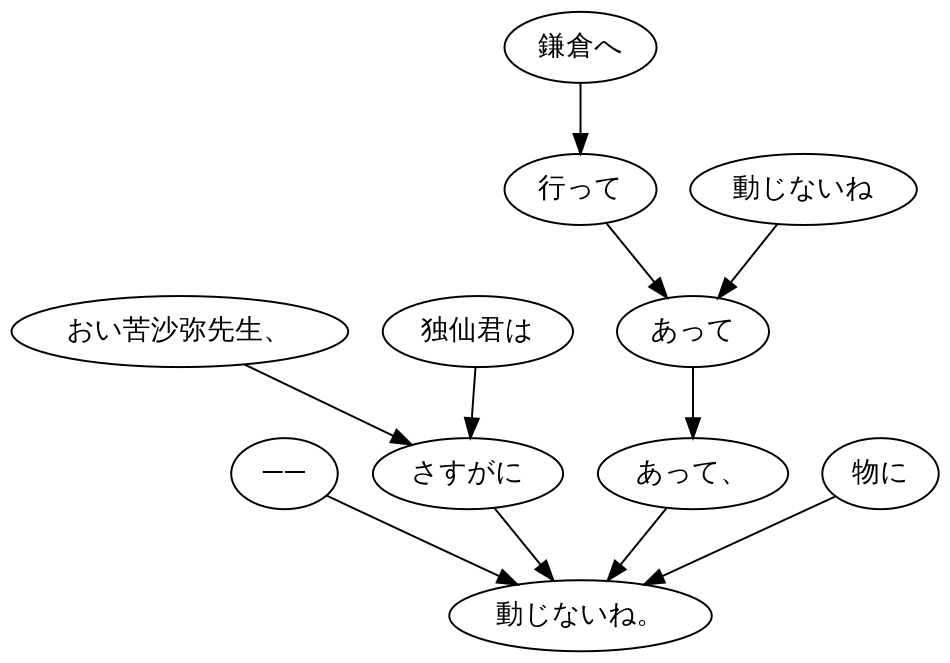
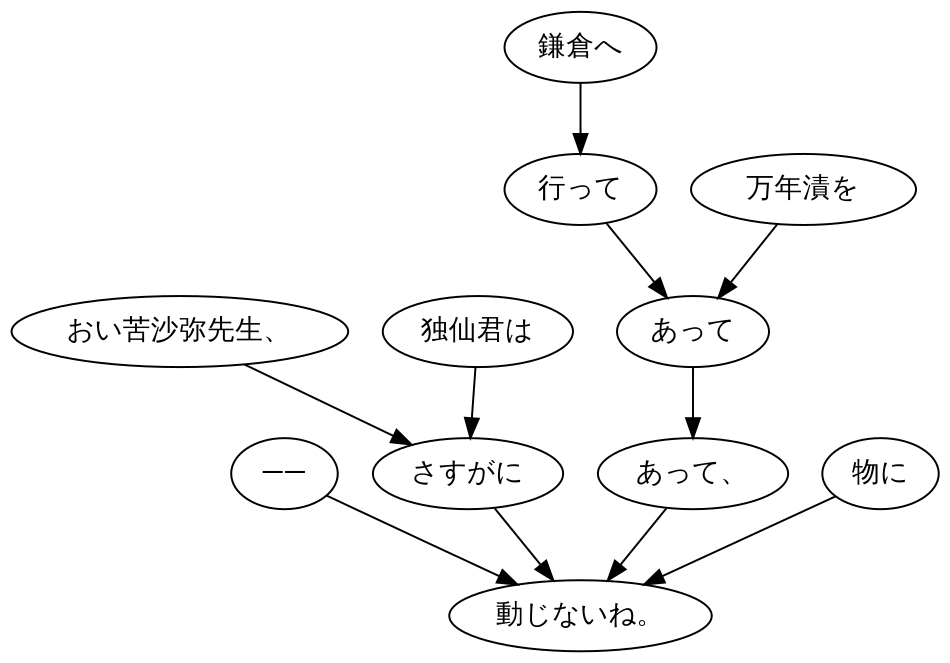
node "動じないね": label "動じないね" -> "万年漬を"
